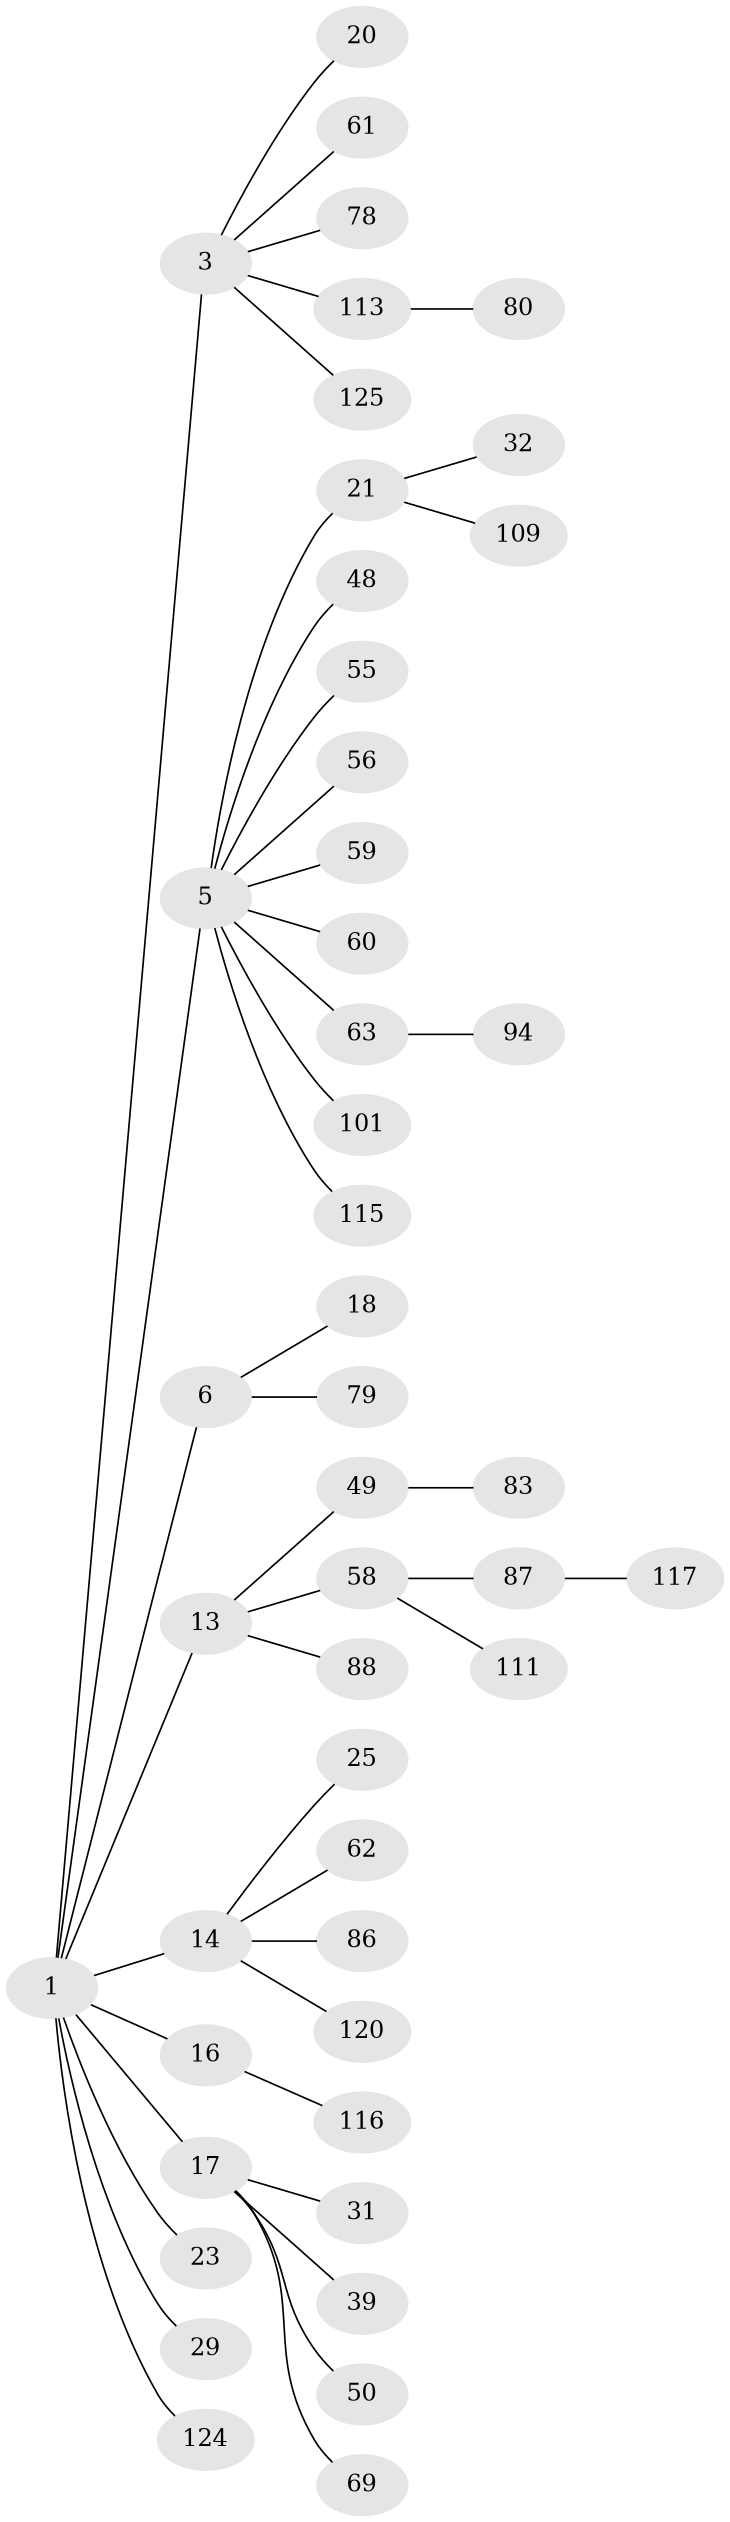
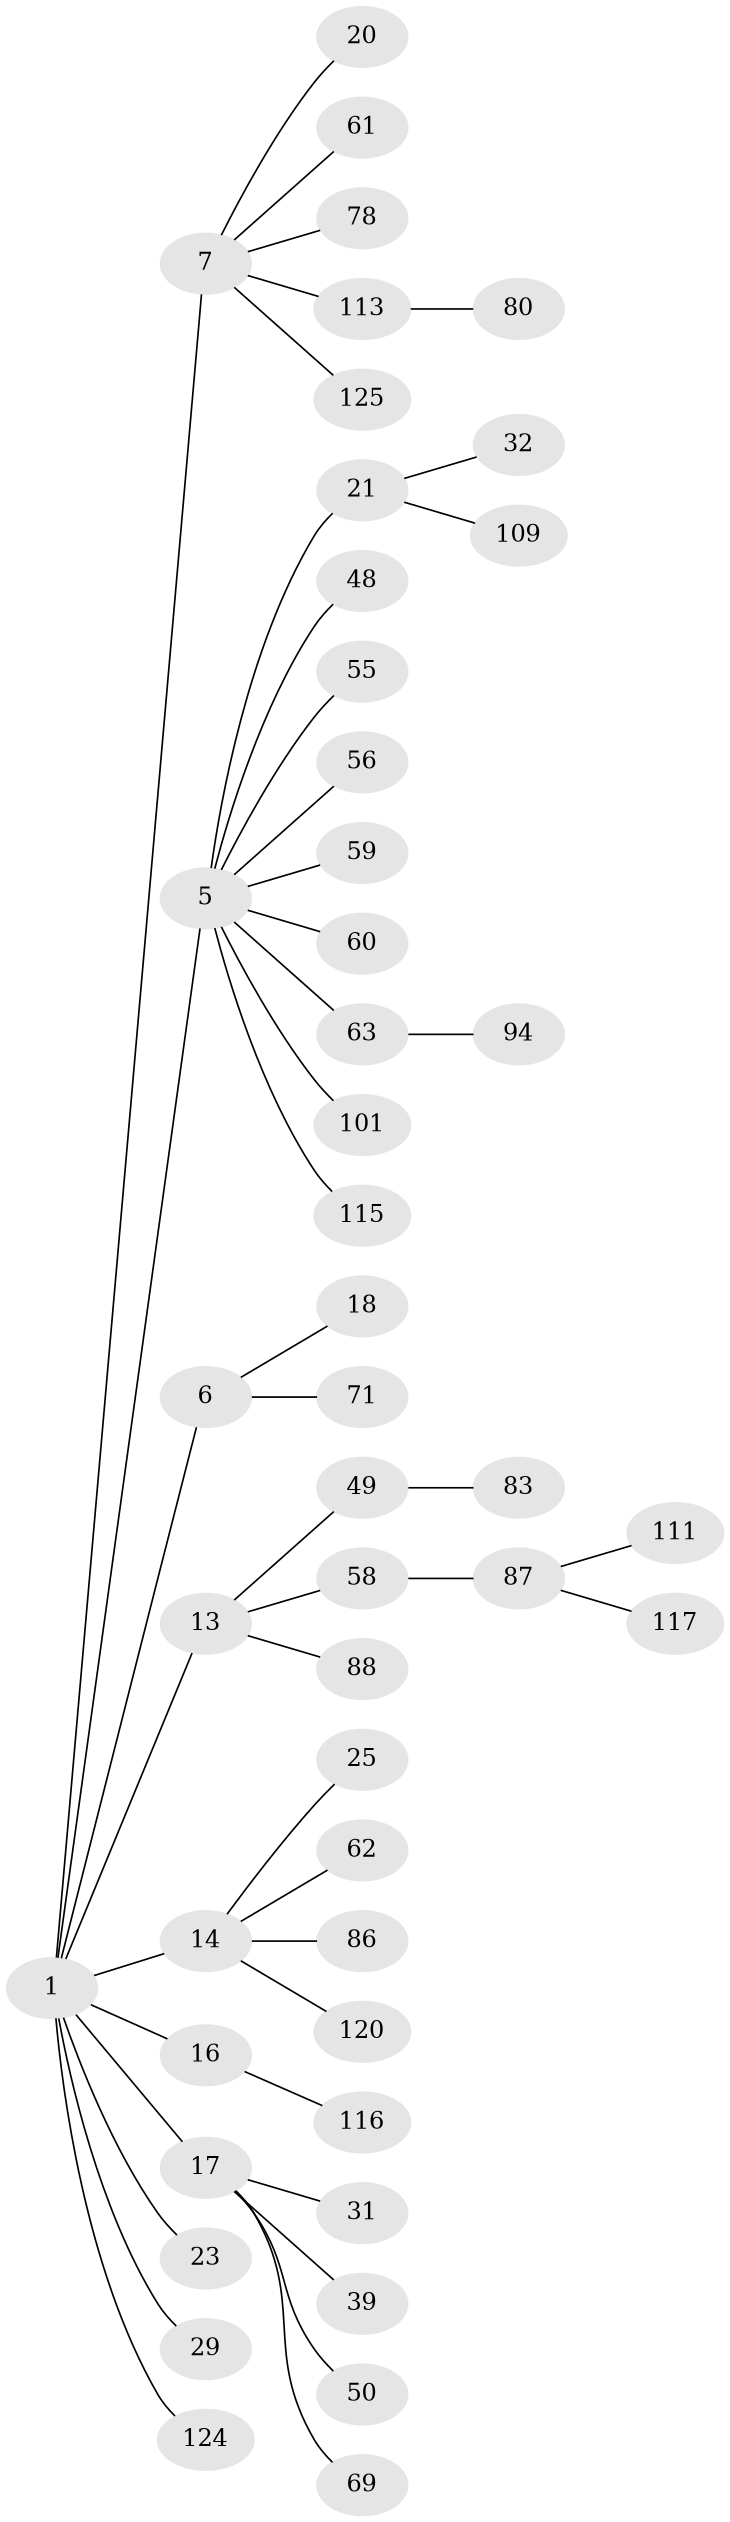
node "3": label "3" -> "7"
node "79": label "79" -> "71"
edge "58" -- "111": now "87" -- "111"
